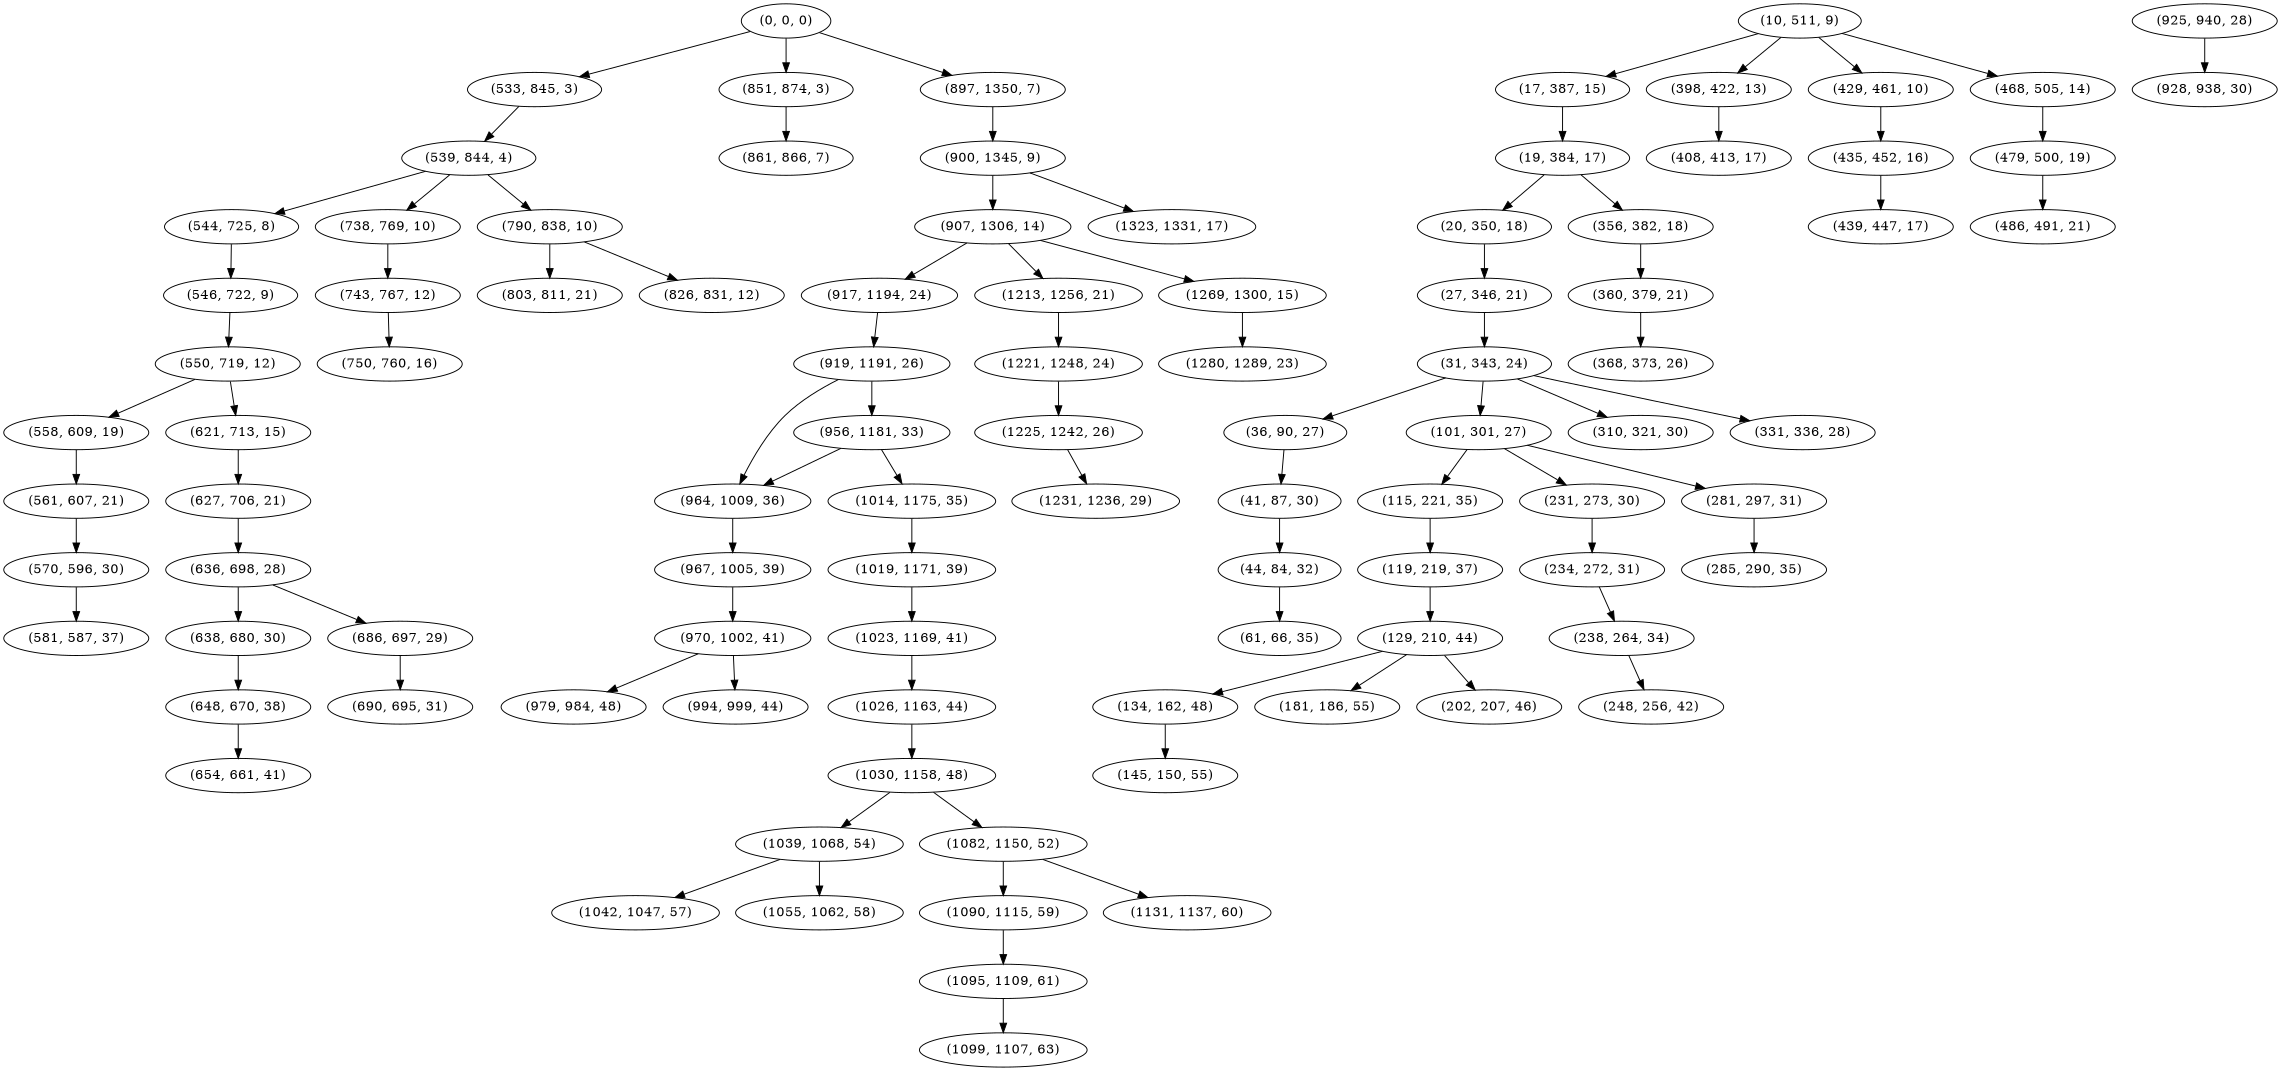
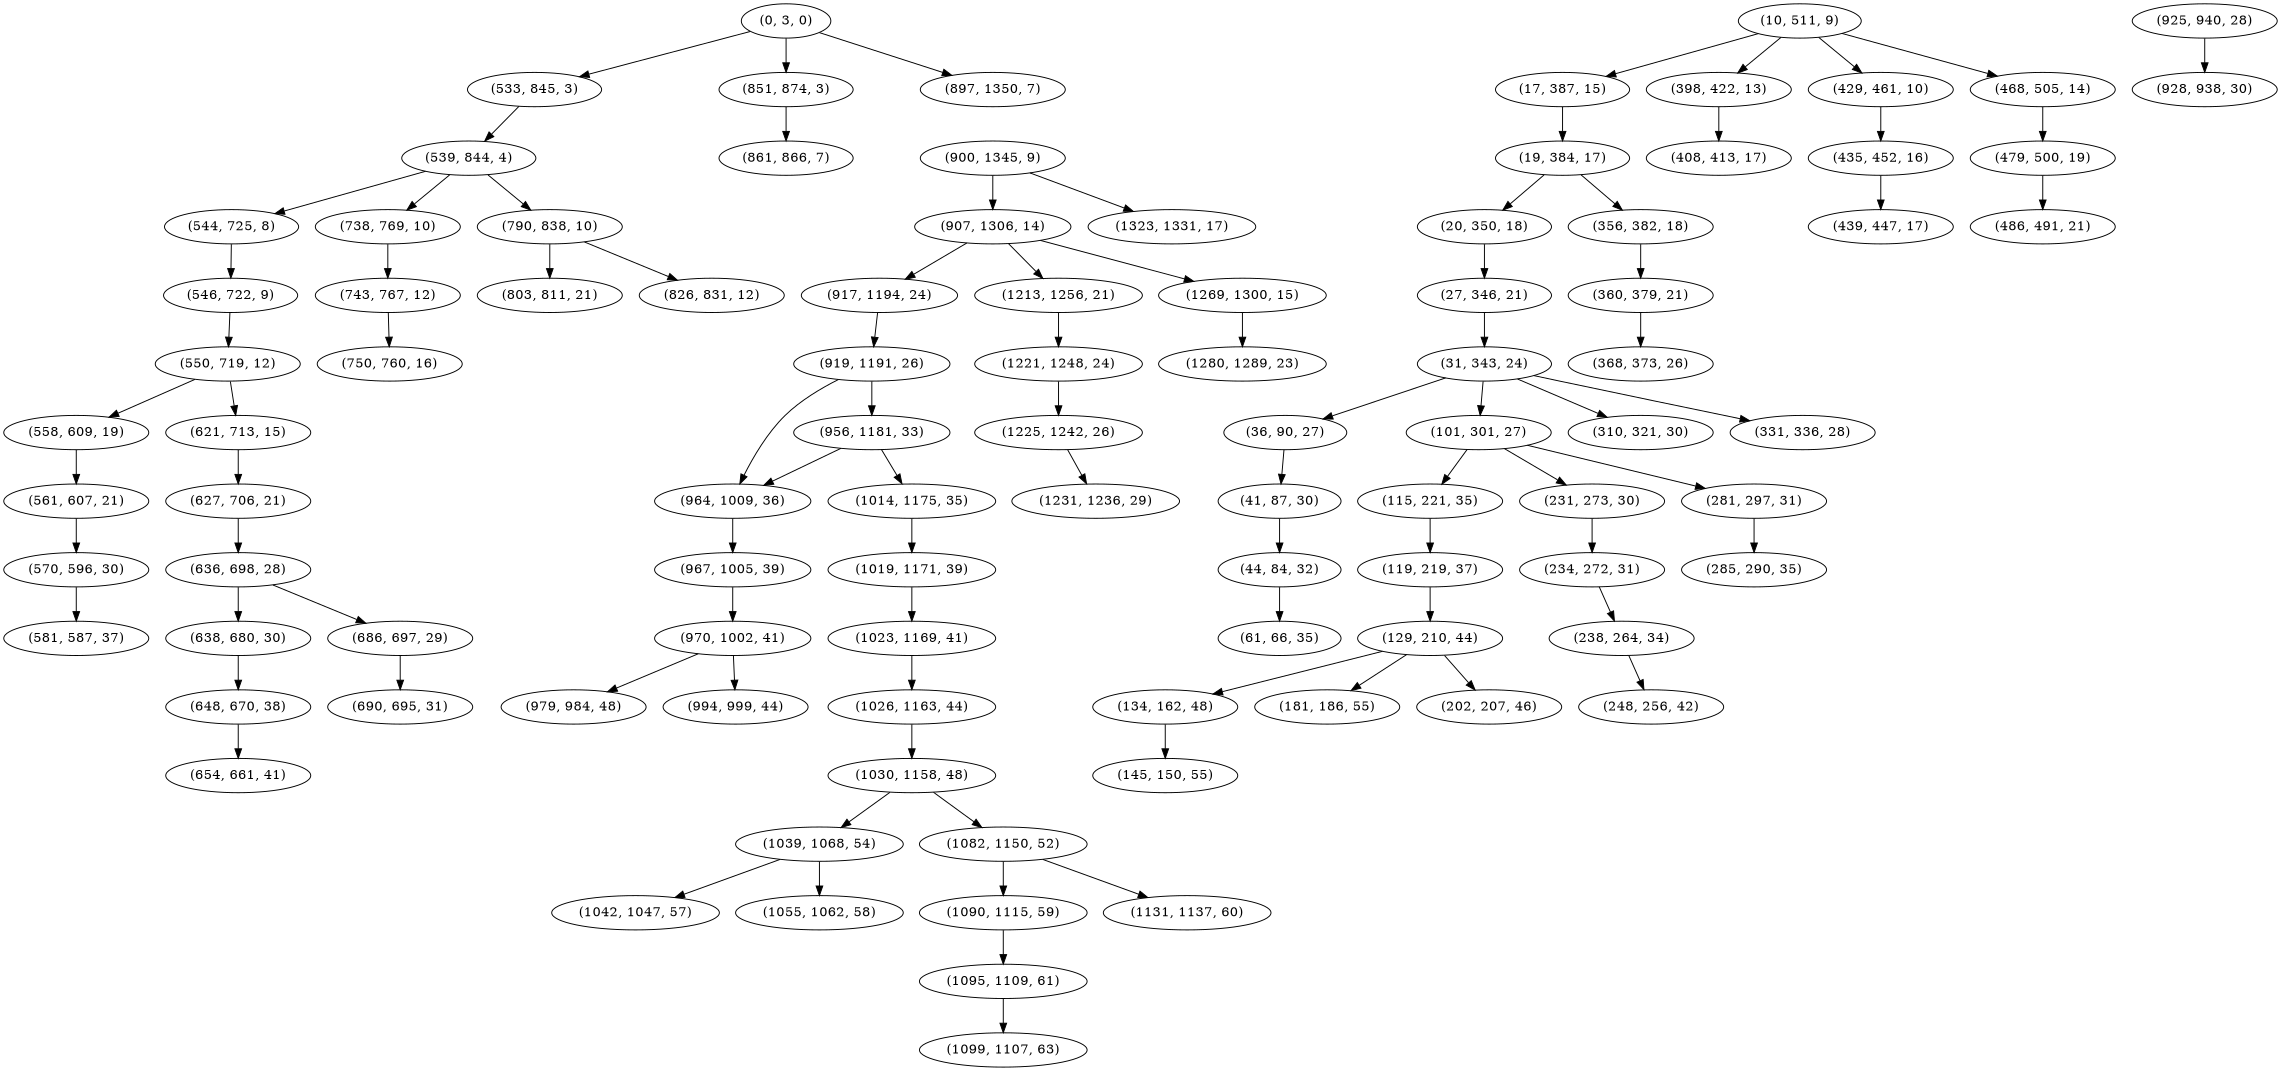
node "(0, 0, 0)": label "(0, 0, 0)" -> "(0, 3, 0)"
edge "(897, 1350, 7)" -> "(900, 1345, 9)": removed
